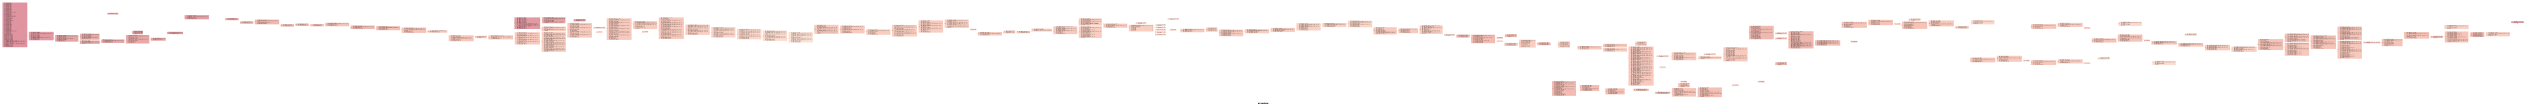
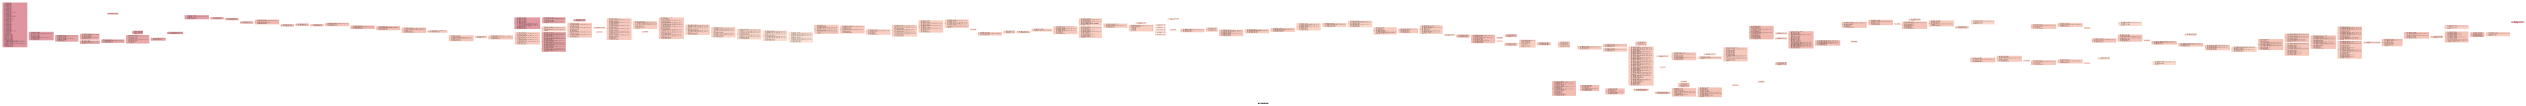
node "124:": added
node "225:": fillcolor #f2907270 -> #c5333470
